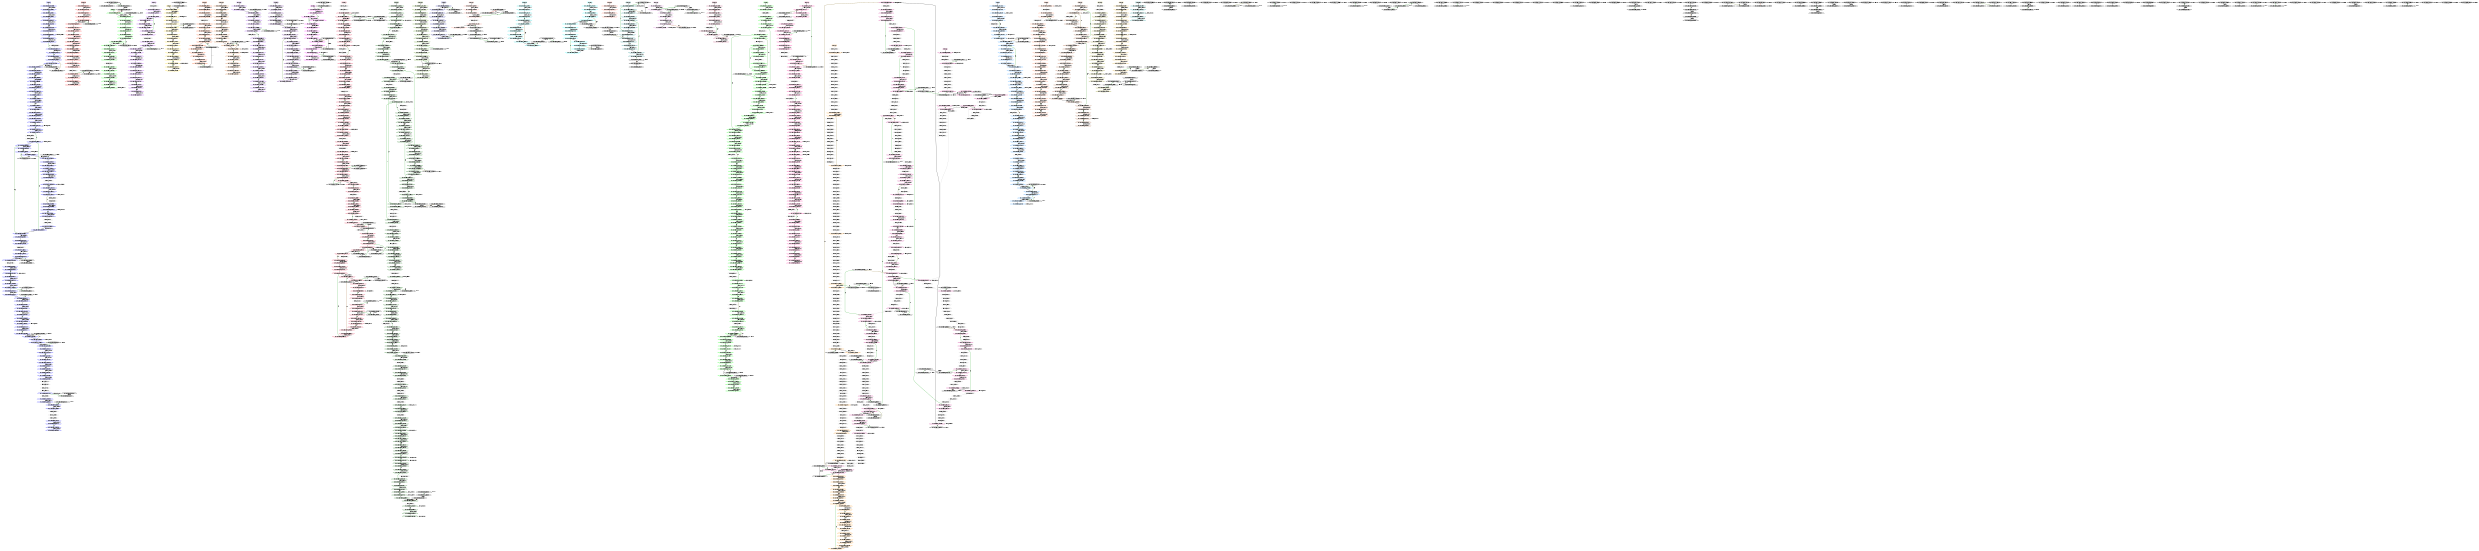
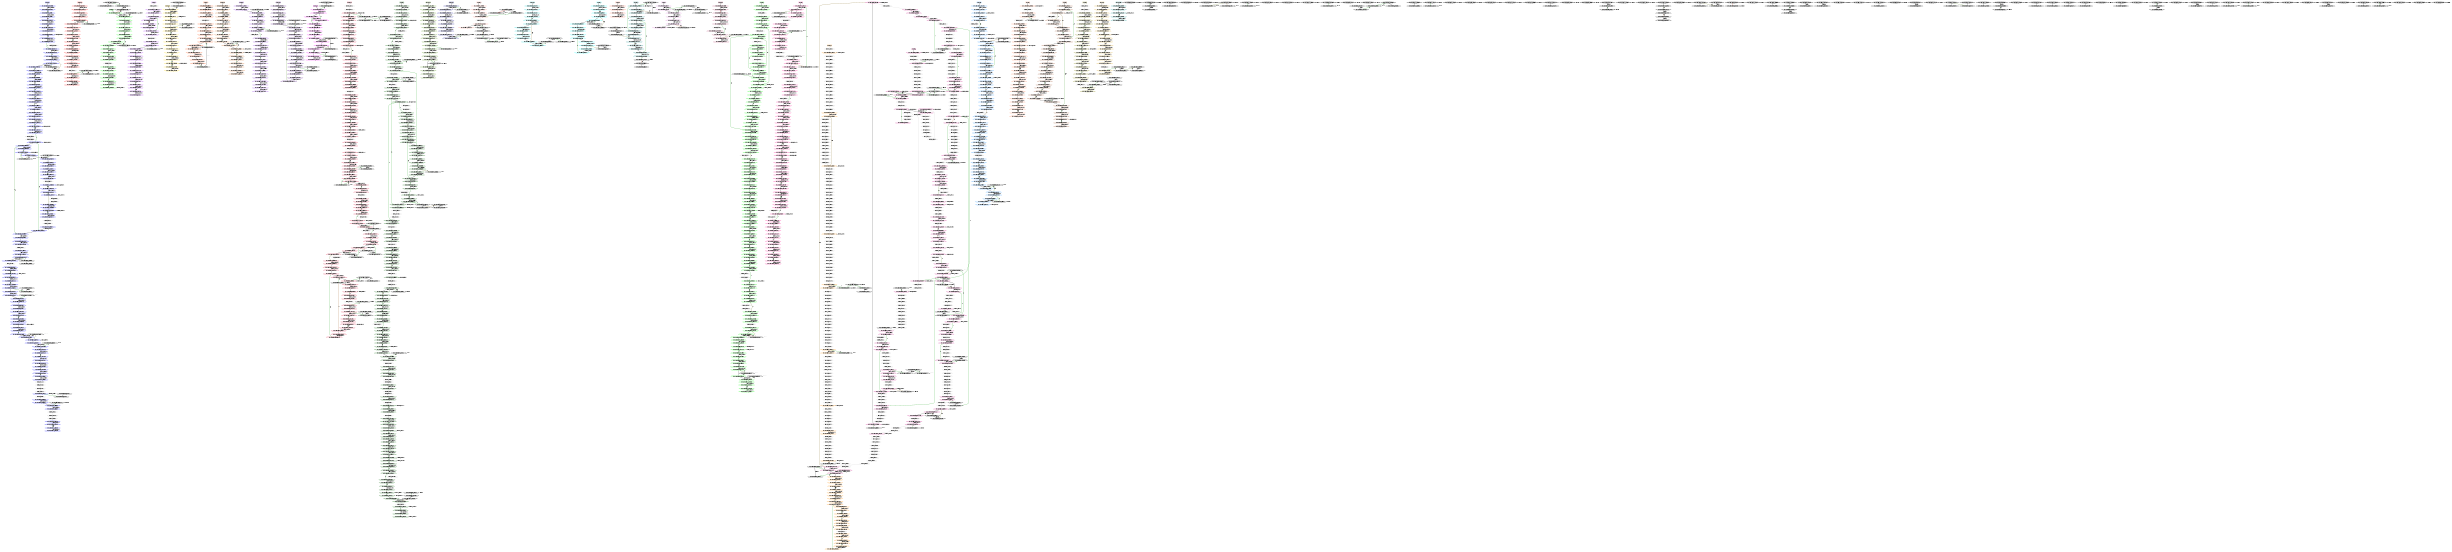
edge "cds.evm.model.scaffold583_size491398.1" -- "cds.evm.model.scaffold583_size491398.2": now "cds.evm.model.scaffold792_size450941.1" -- "cds.evm.model.scaffold583_size491398.2"
